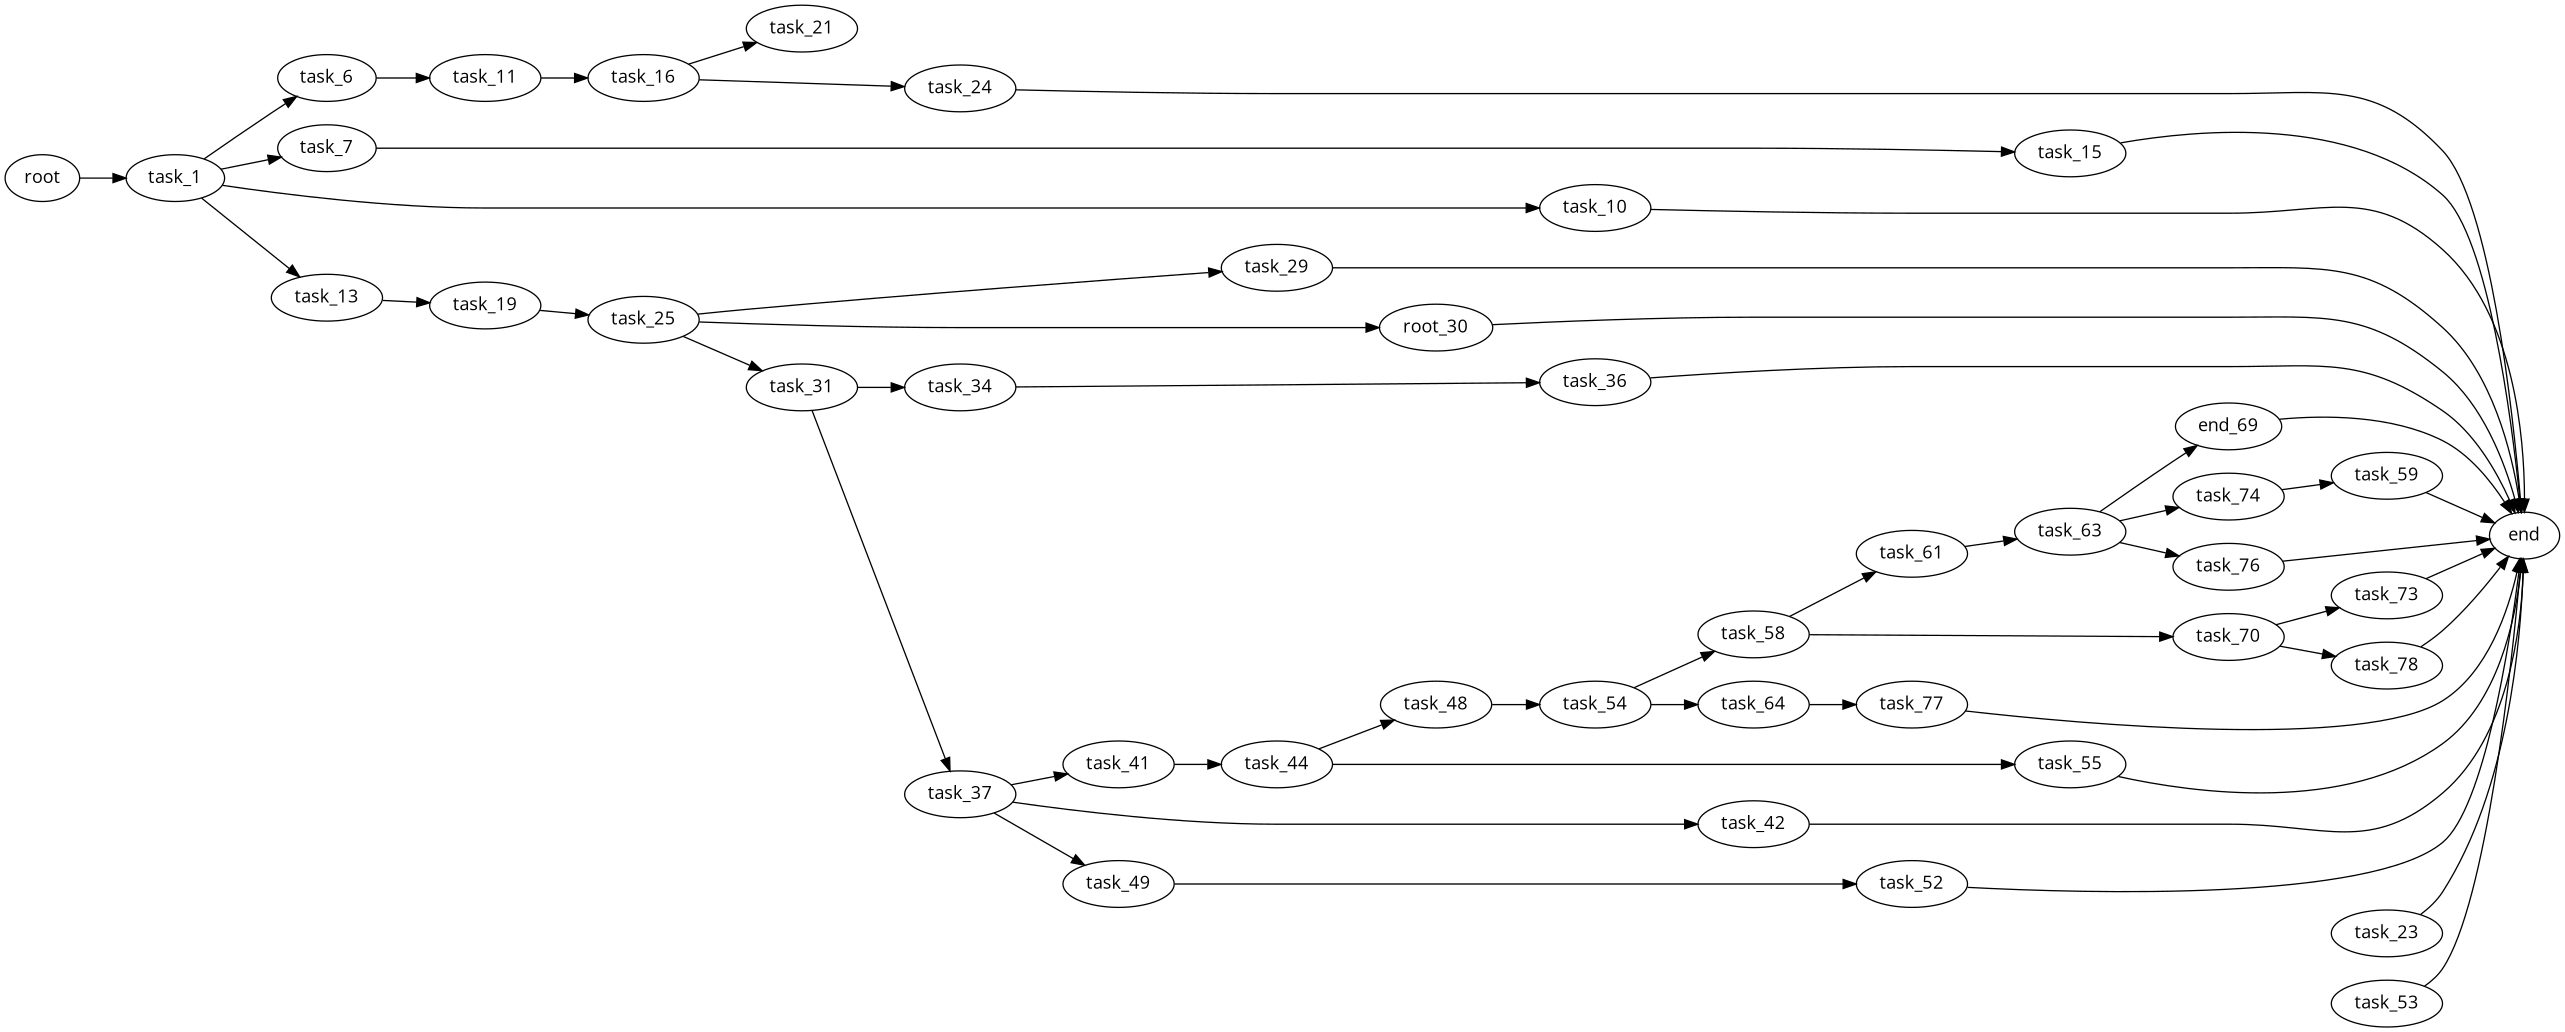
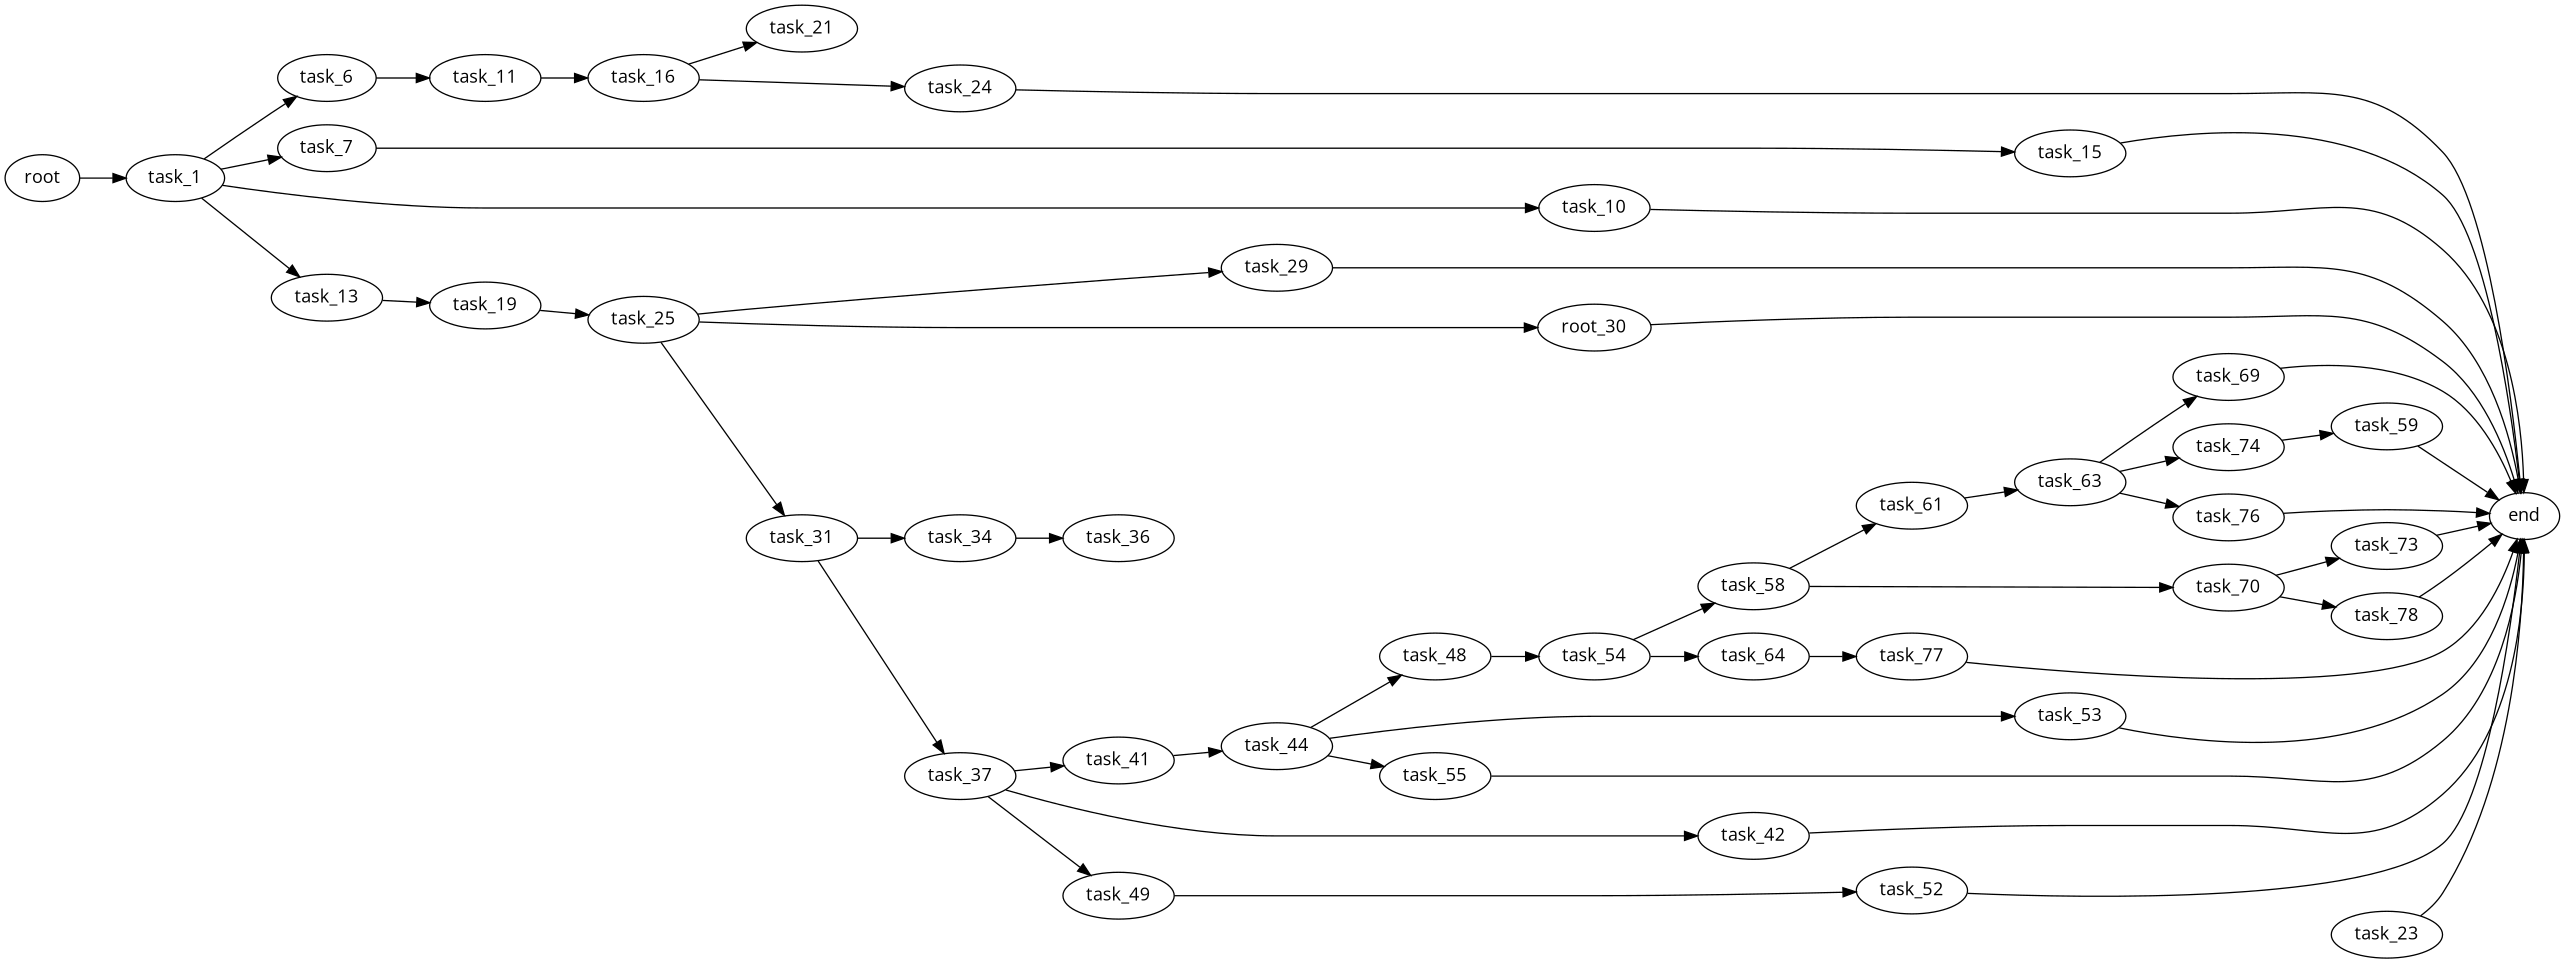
edge "task_36" -> "end": removed
node "end_69": label "end_69" -> "task_69"
edge "task_44" -> "task_53": added
